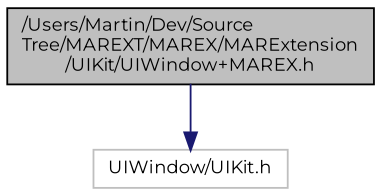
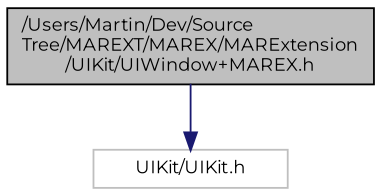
node "UIWindow/UIKit.h": label "UIWindow/UIKit.h" -> "UIKit/UIKit.h"
